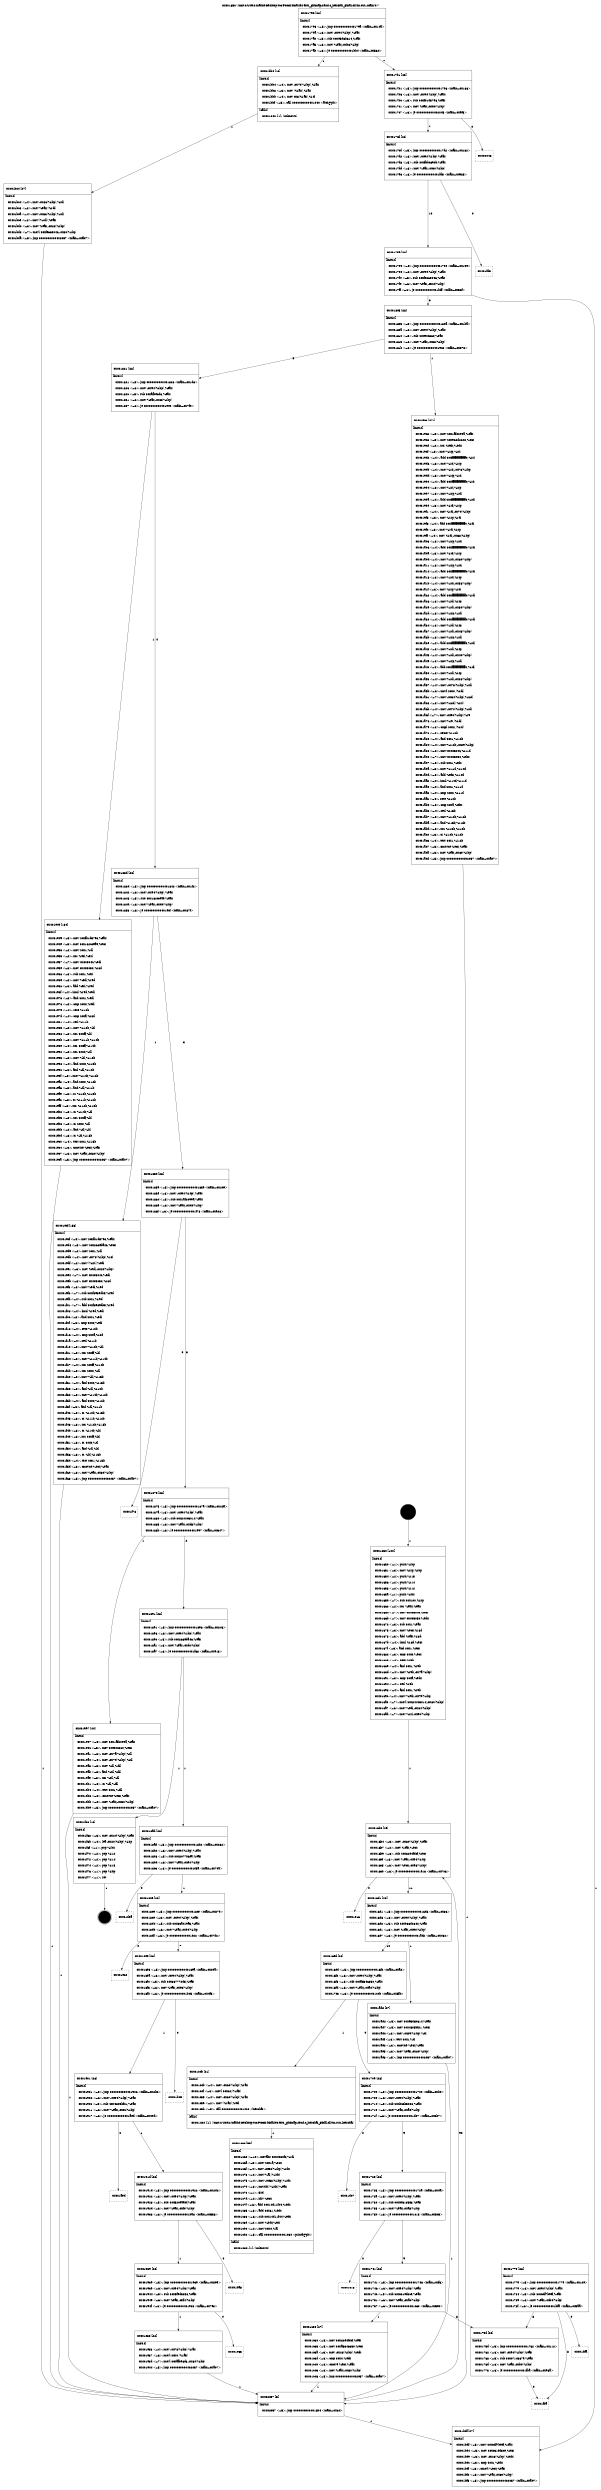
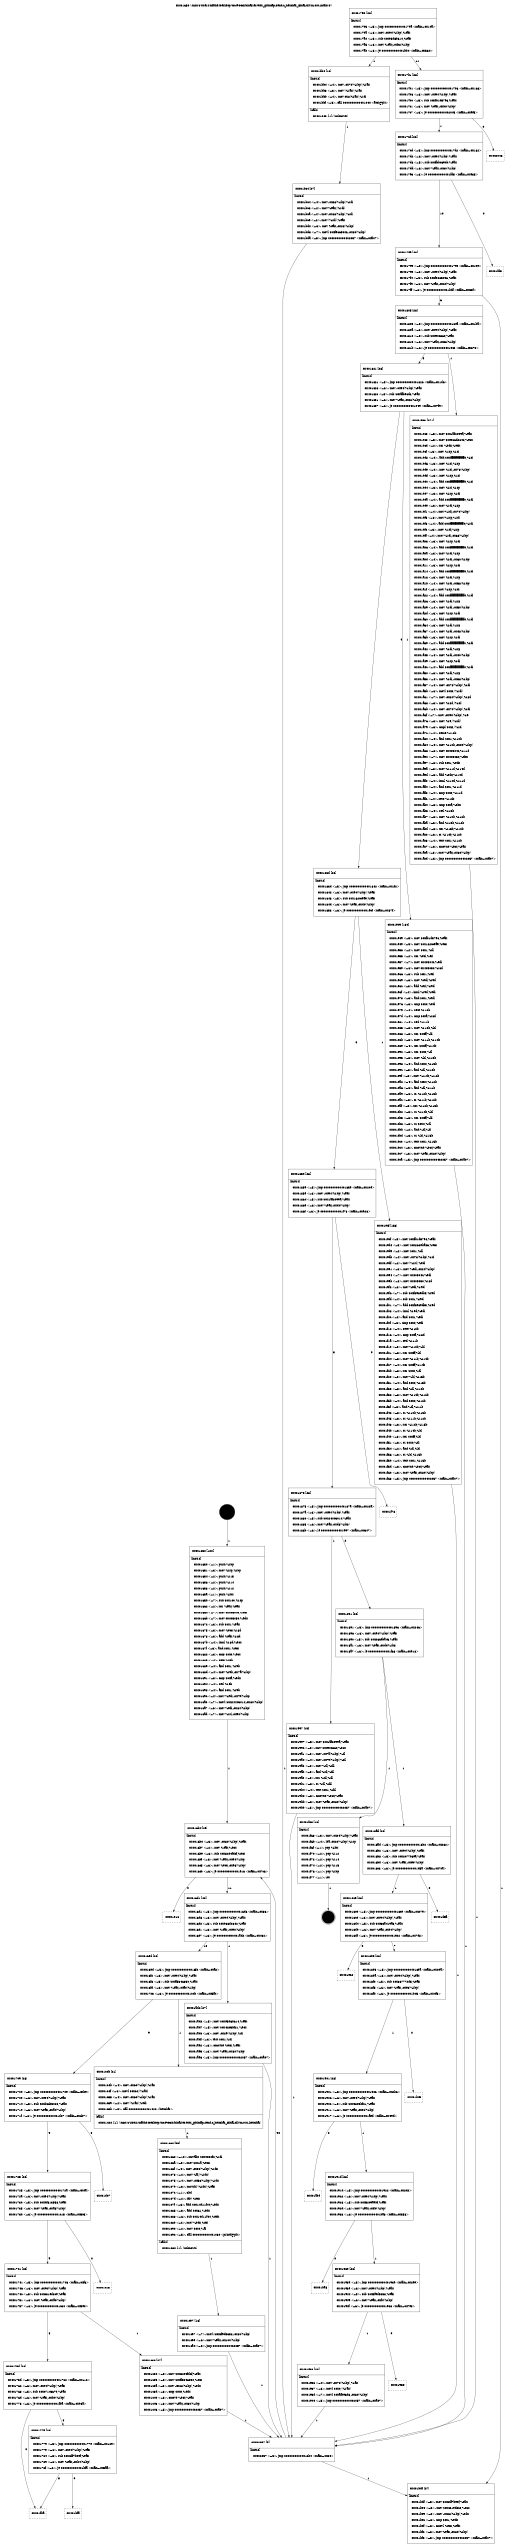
edge "0x401795 [28]" -> "0x4017b1 [28]": label " 7" -> " 11"
edge "0x401779 [28]" -> "0x40175d [28]": reversed
node "0x401c97 [18]": added
